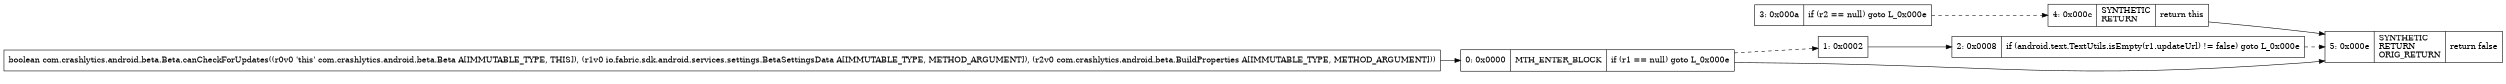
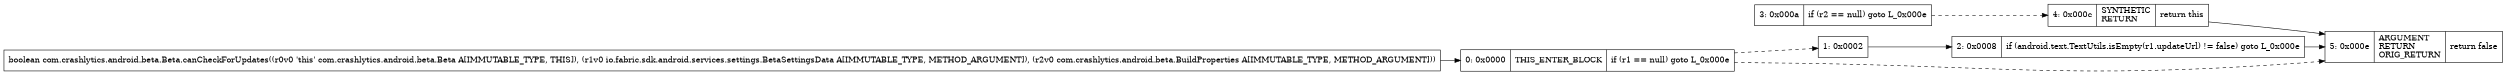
node "5: 0x000e": text "SYNTHETIC" -> "ARGUMENT"
edge "2: 0x0008" -> "5: 0x000e": style dashed -> solid
node "0: 0x0000": text "MTH_ENTER_BLOCK" -> "THIS_ENTER_BLOCK"
edge "0: 0x0000" -> "5: 0x000e": style solid -> dashed
